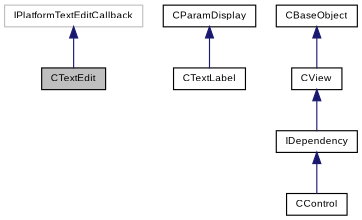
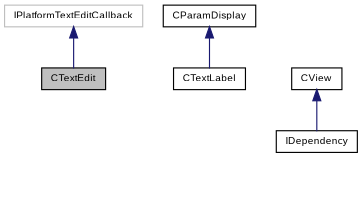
node "CBaseObject": removed
node "CControl": removed
